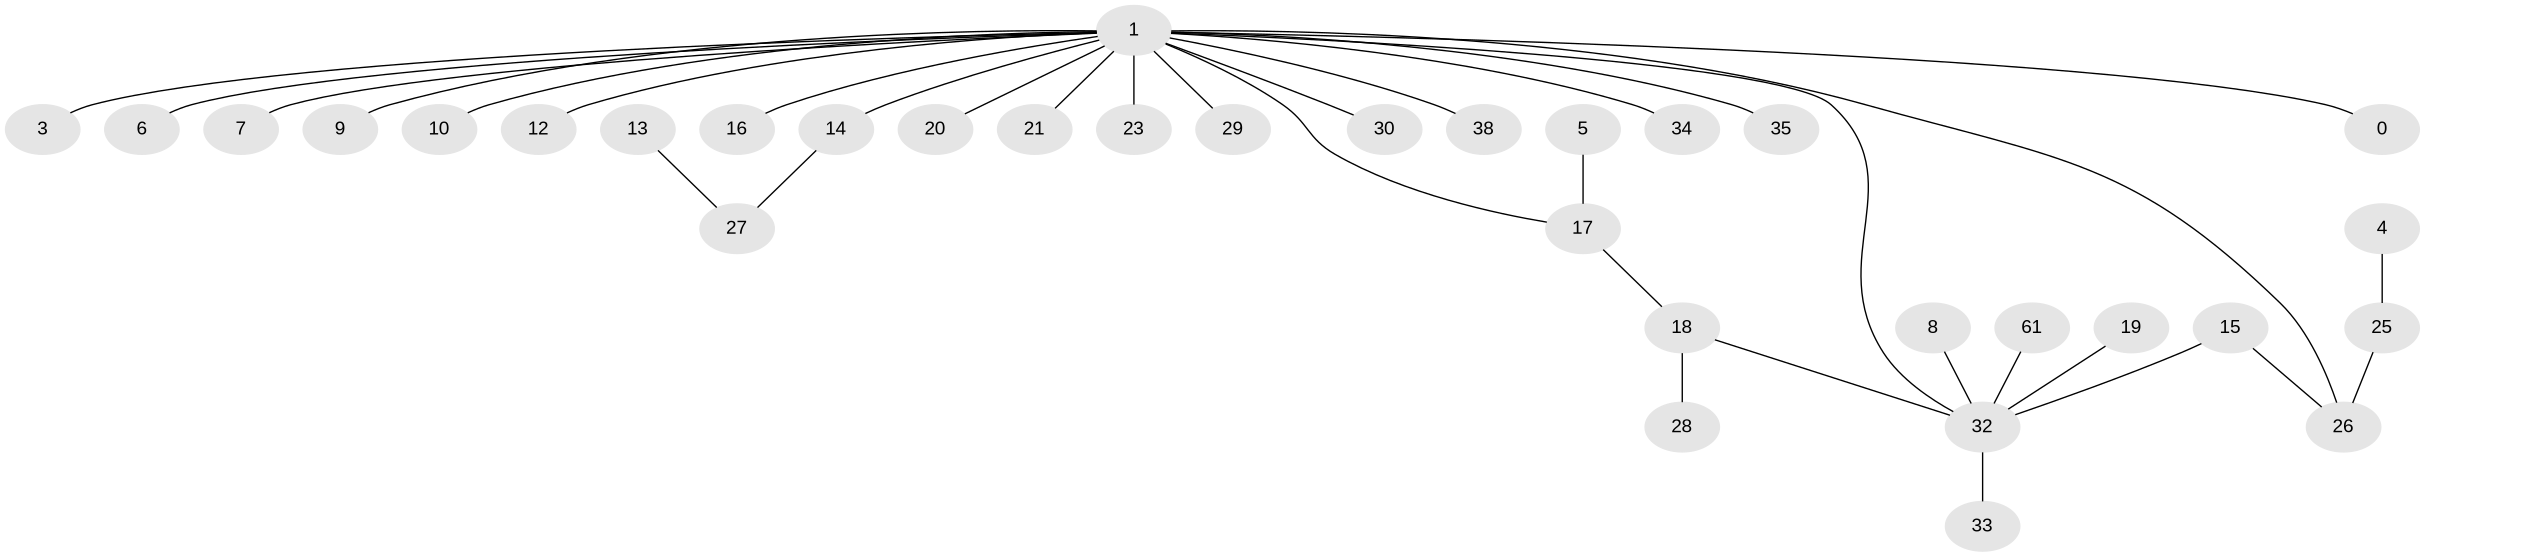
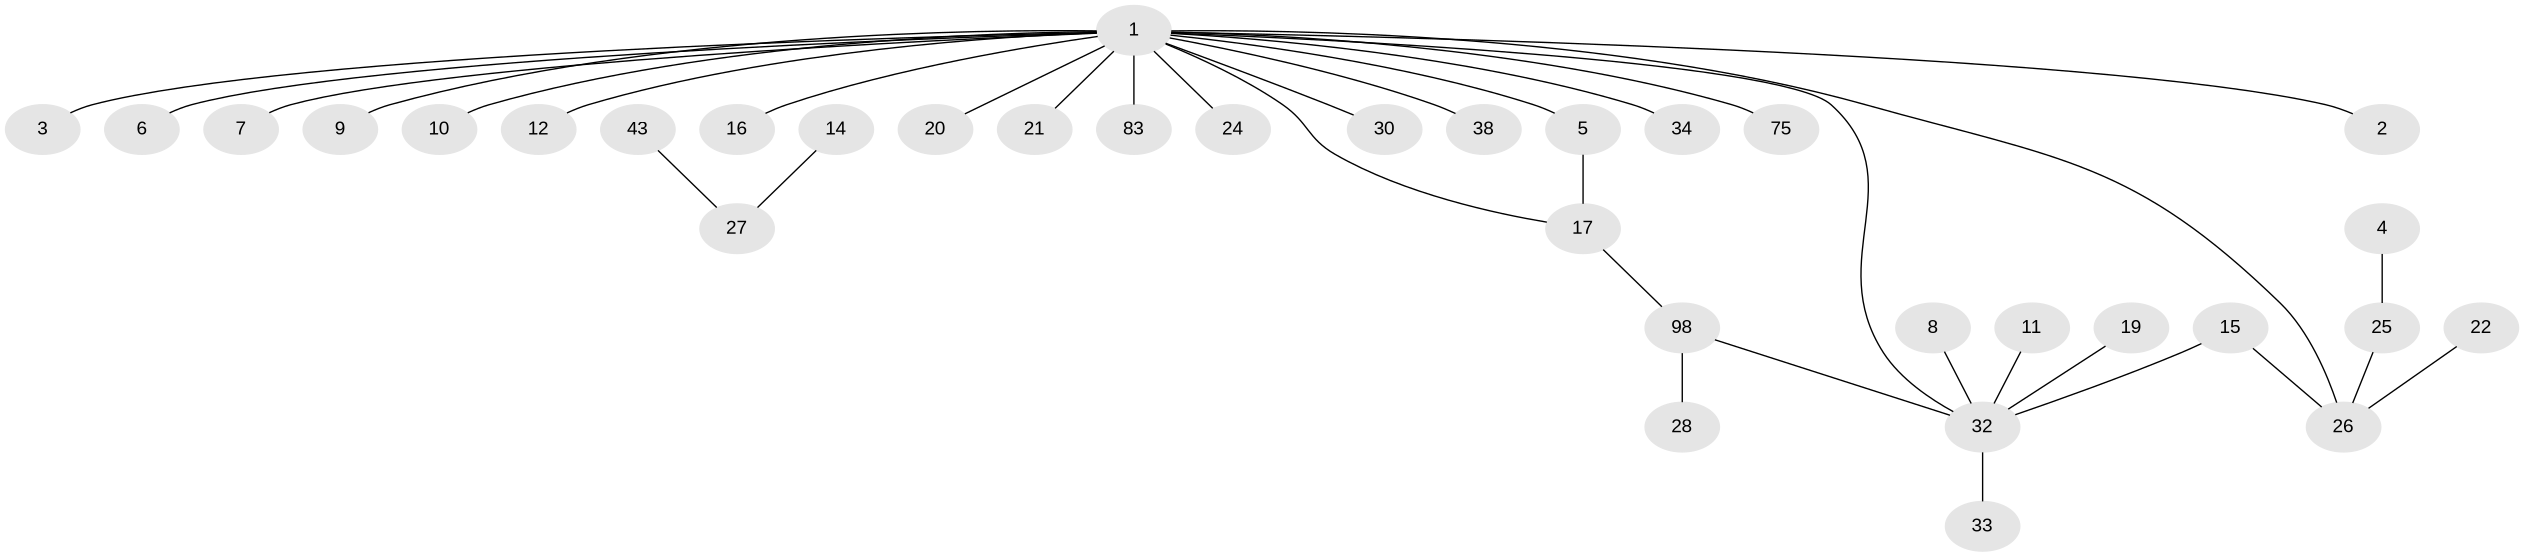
edge "1" -- "14": now "1" -- "5"
node "13": label "13" -> "43"
node "23": label "23" -> "83"
node "29": label "29" -> "24"
node "35": label "35" -> "75"
node "0": label "0" -> "2"
node "18": label "18" -> "98"
node "61": label "61" -> "11"
node "22": added
